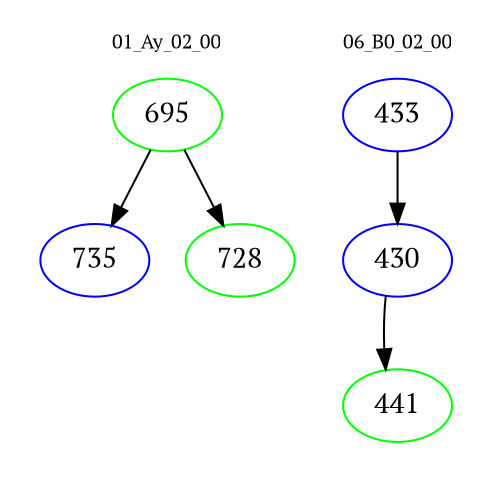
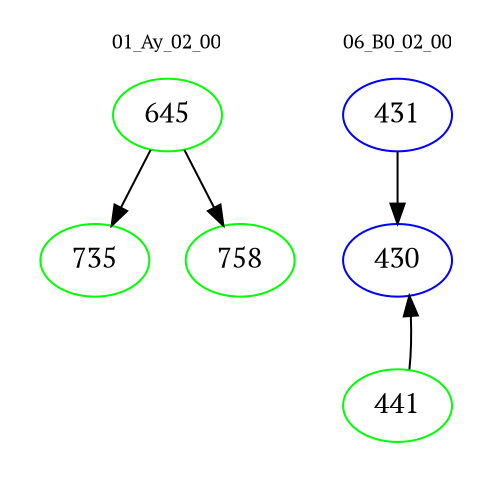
node "695": label "695" -> "645"
node "433": label "433" -> "431"
node "735": color blue -> green
node "728": label "728" -> "758"
edge "430" -> "441": reversed
